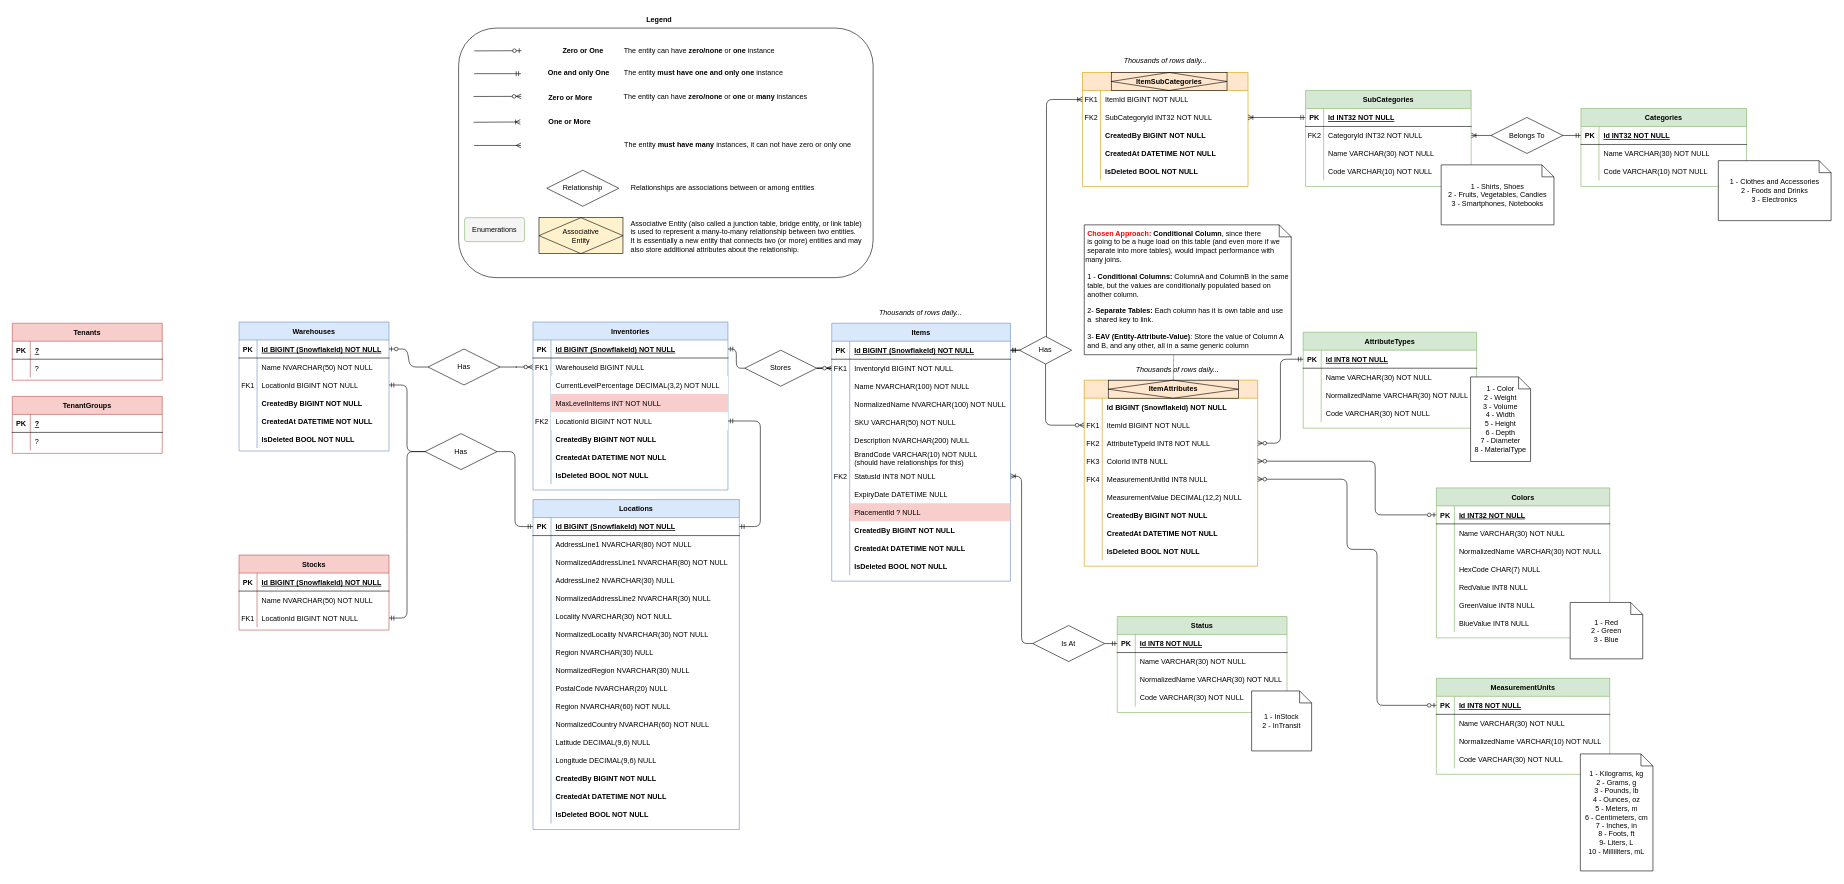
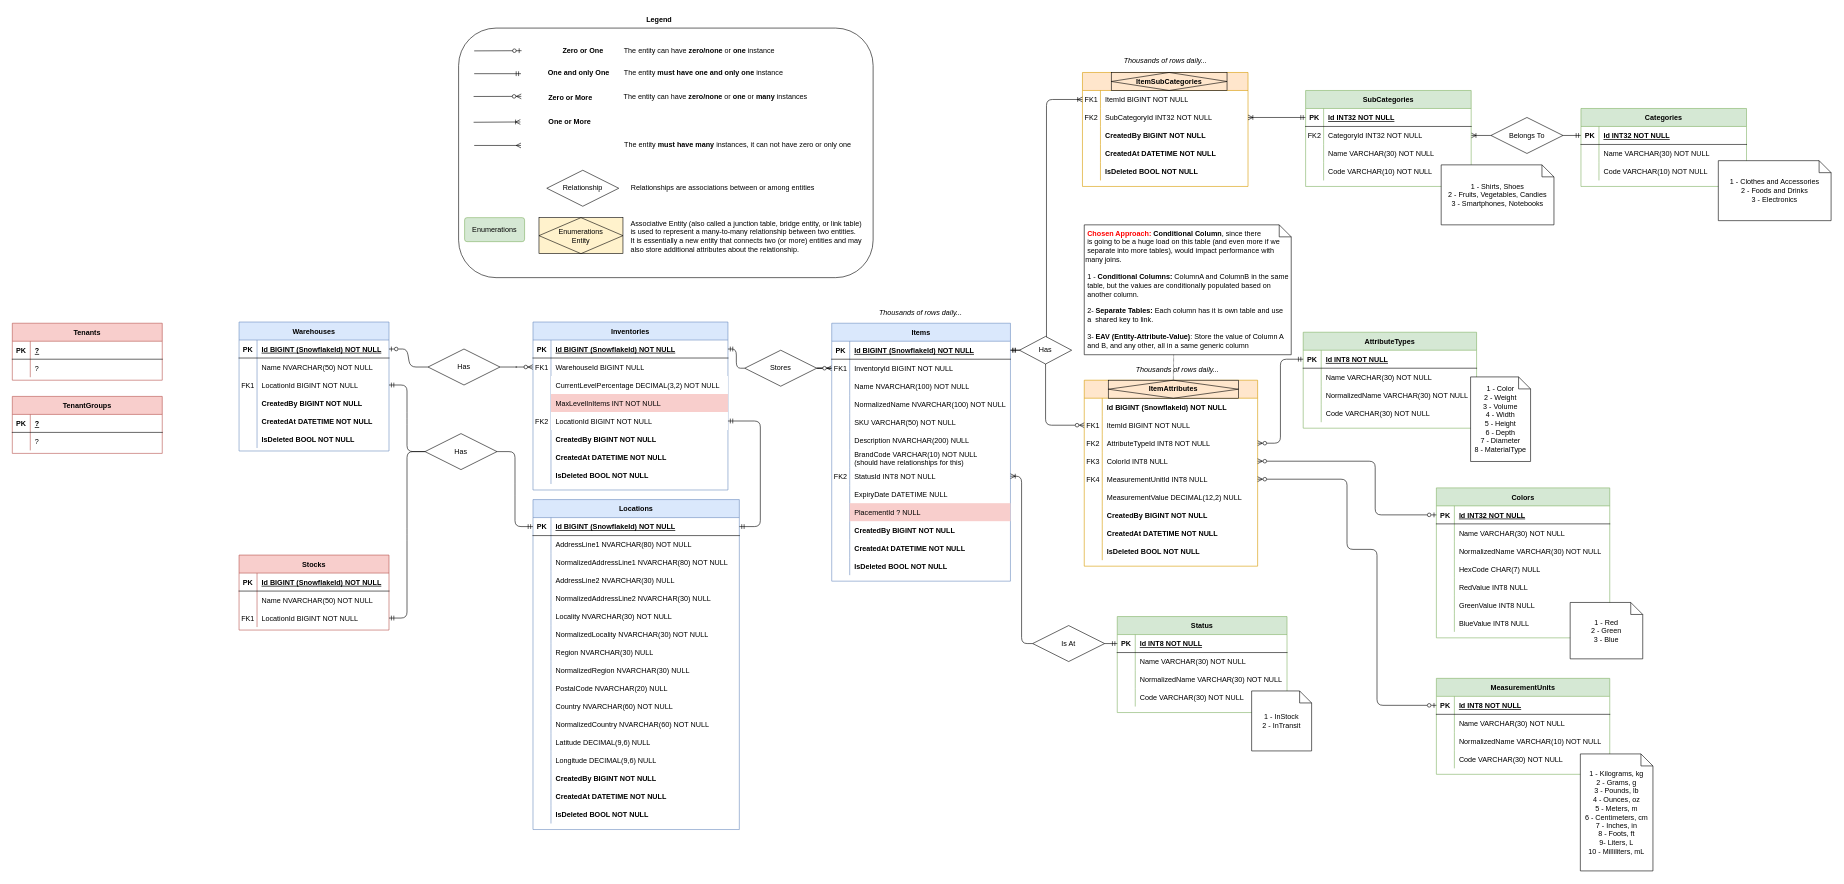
node "Enumerations": fillcolor #f5f5f5 -> #d5e8d4
node "Associative Entity": label "Associative Entity" -> "Enumerations Entity"
node "Region NVARCHAR(60) NOT NULL": label "Region NVARCHAR(60) NOT NULL" -> "Country NVARCHAR(60) NOT NULL"
